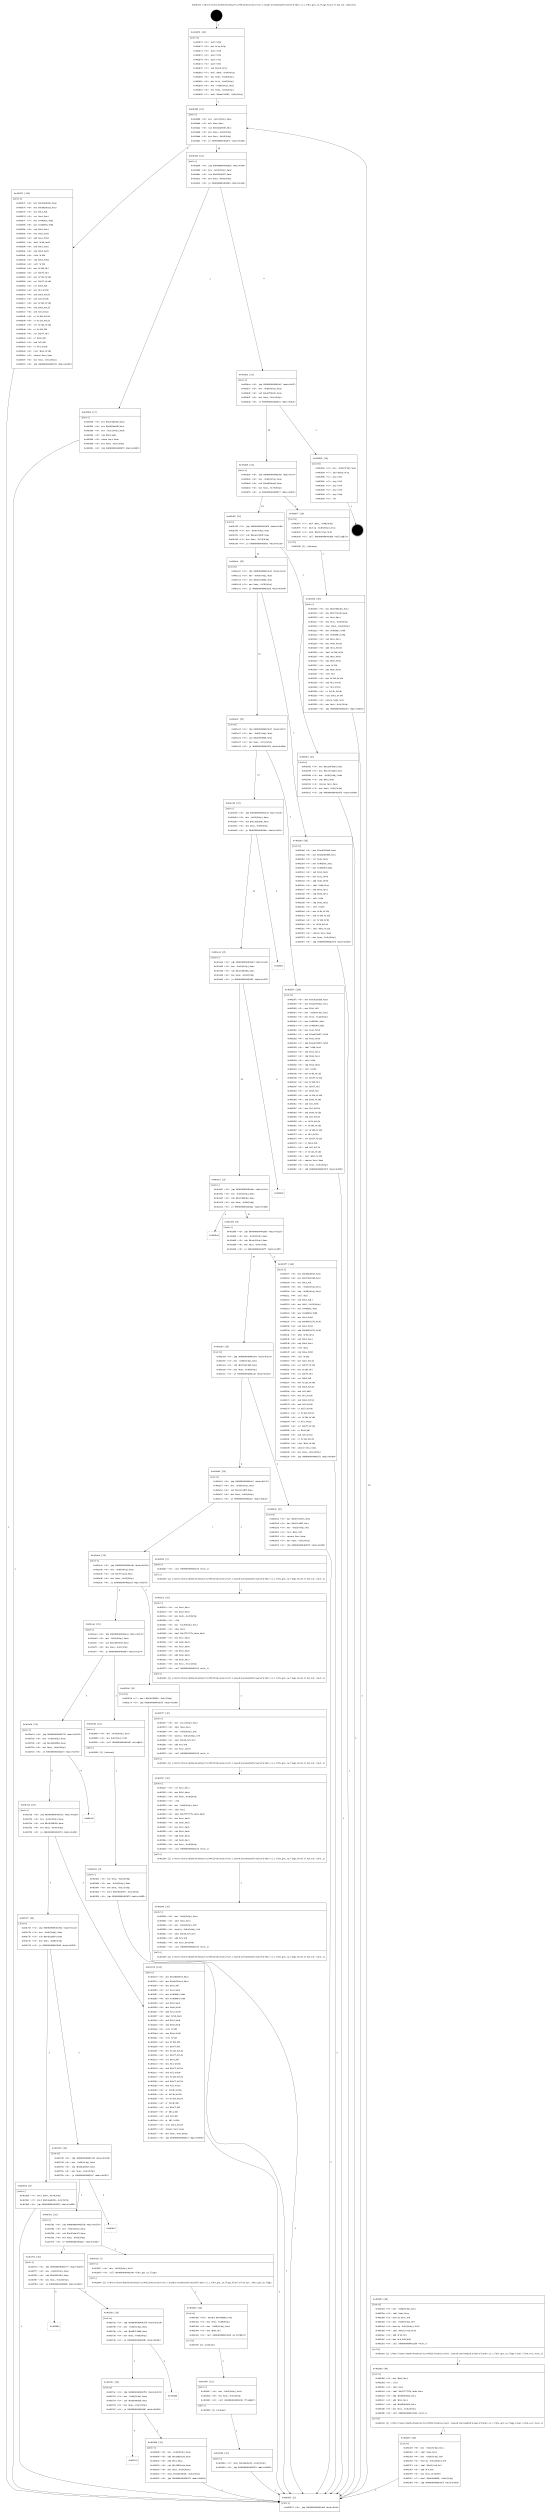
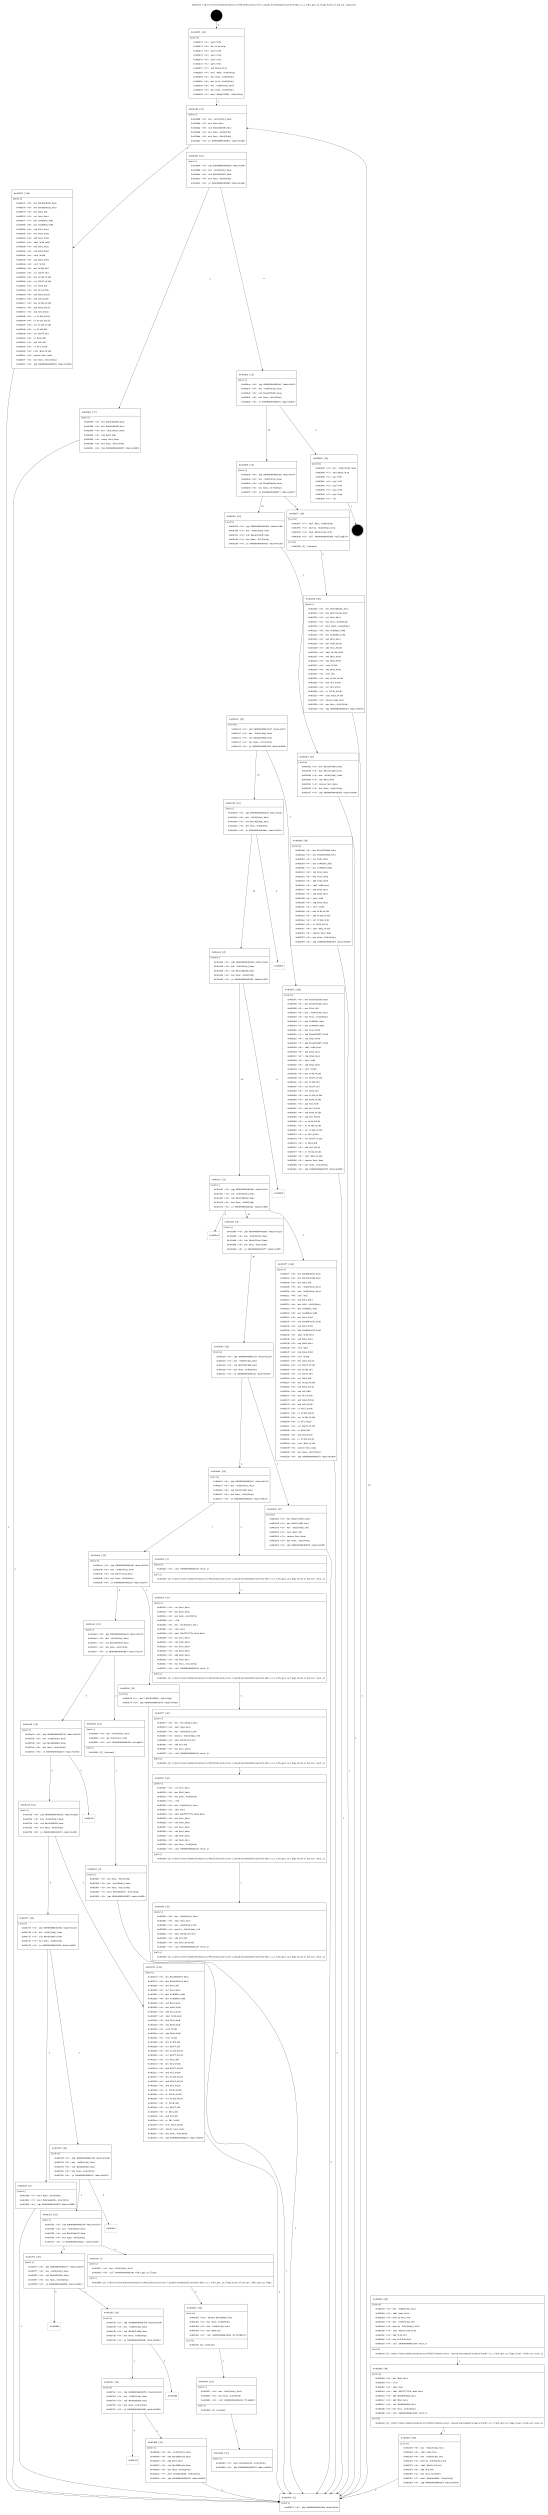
edge "0x401d9d [23]" -> "0x401db4 [22]": removed, label "18"
node "0x401e0c [22]": removed
edge "0x401e80 [25]" -> "0x4021ff [164]": now "0x401e67 [25]" -> "0x4021ff [164]"
edge "0x402456 [12]" -> "0x4026f3 [5]": removed, label "1"
